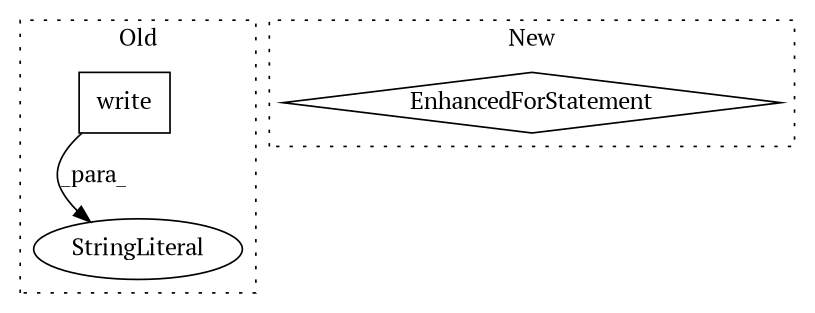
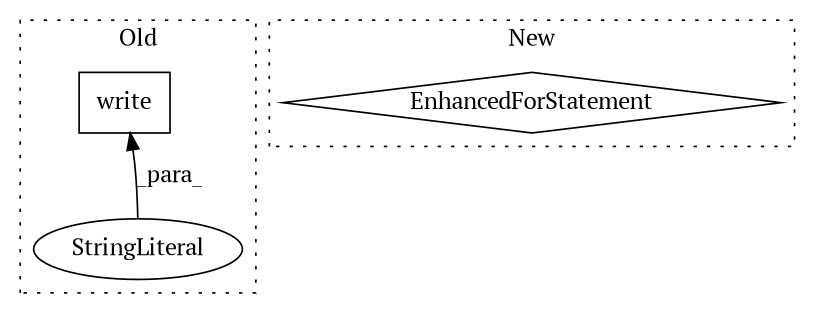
edge "write" -> "StringLiteral": reversed
